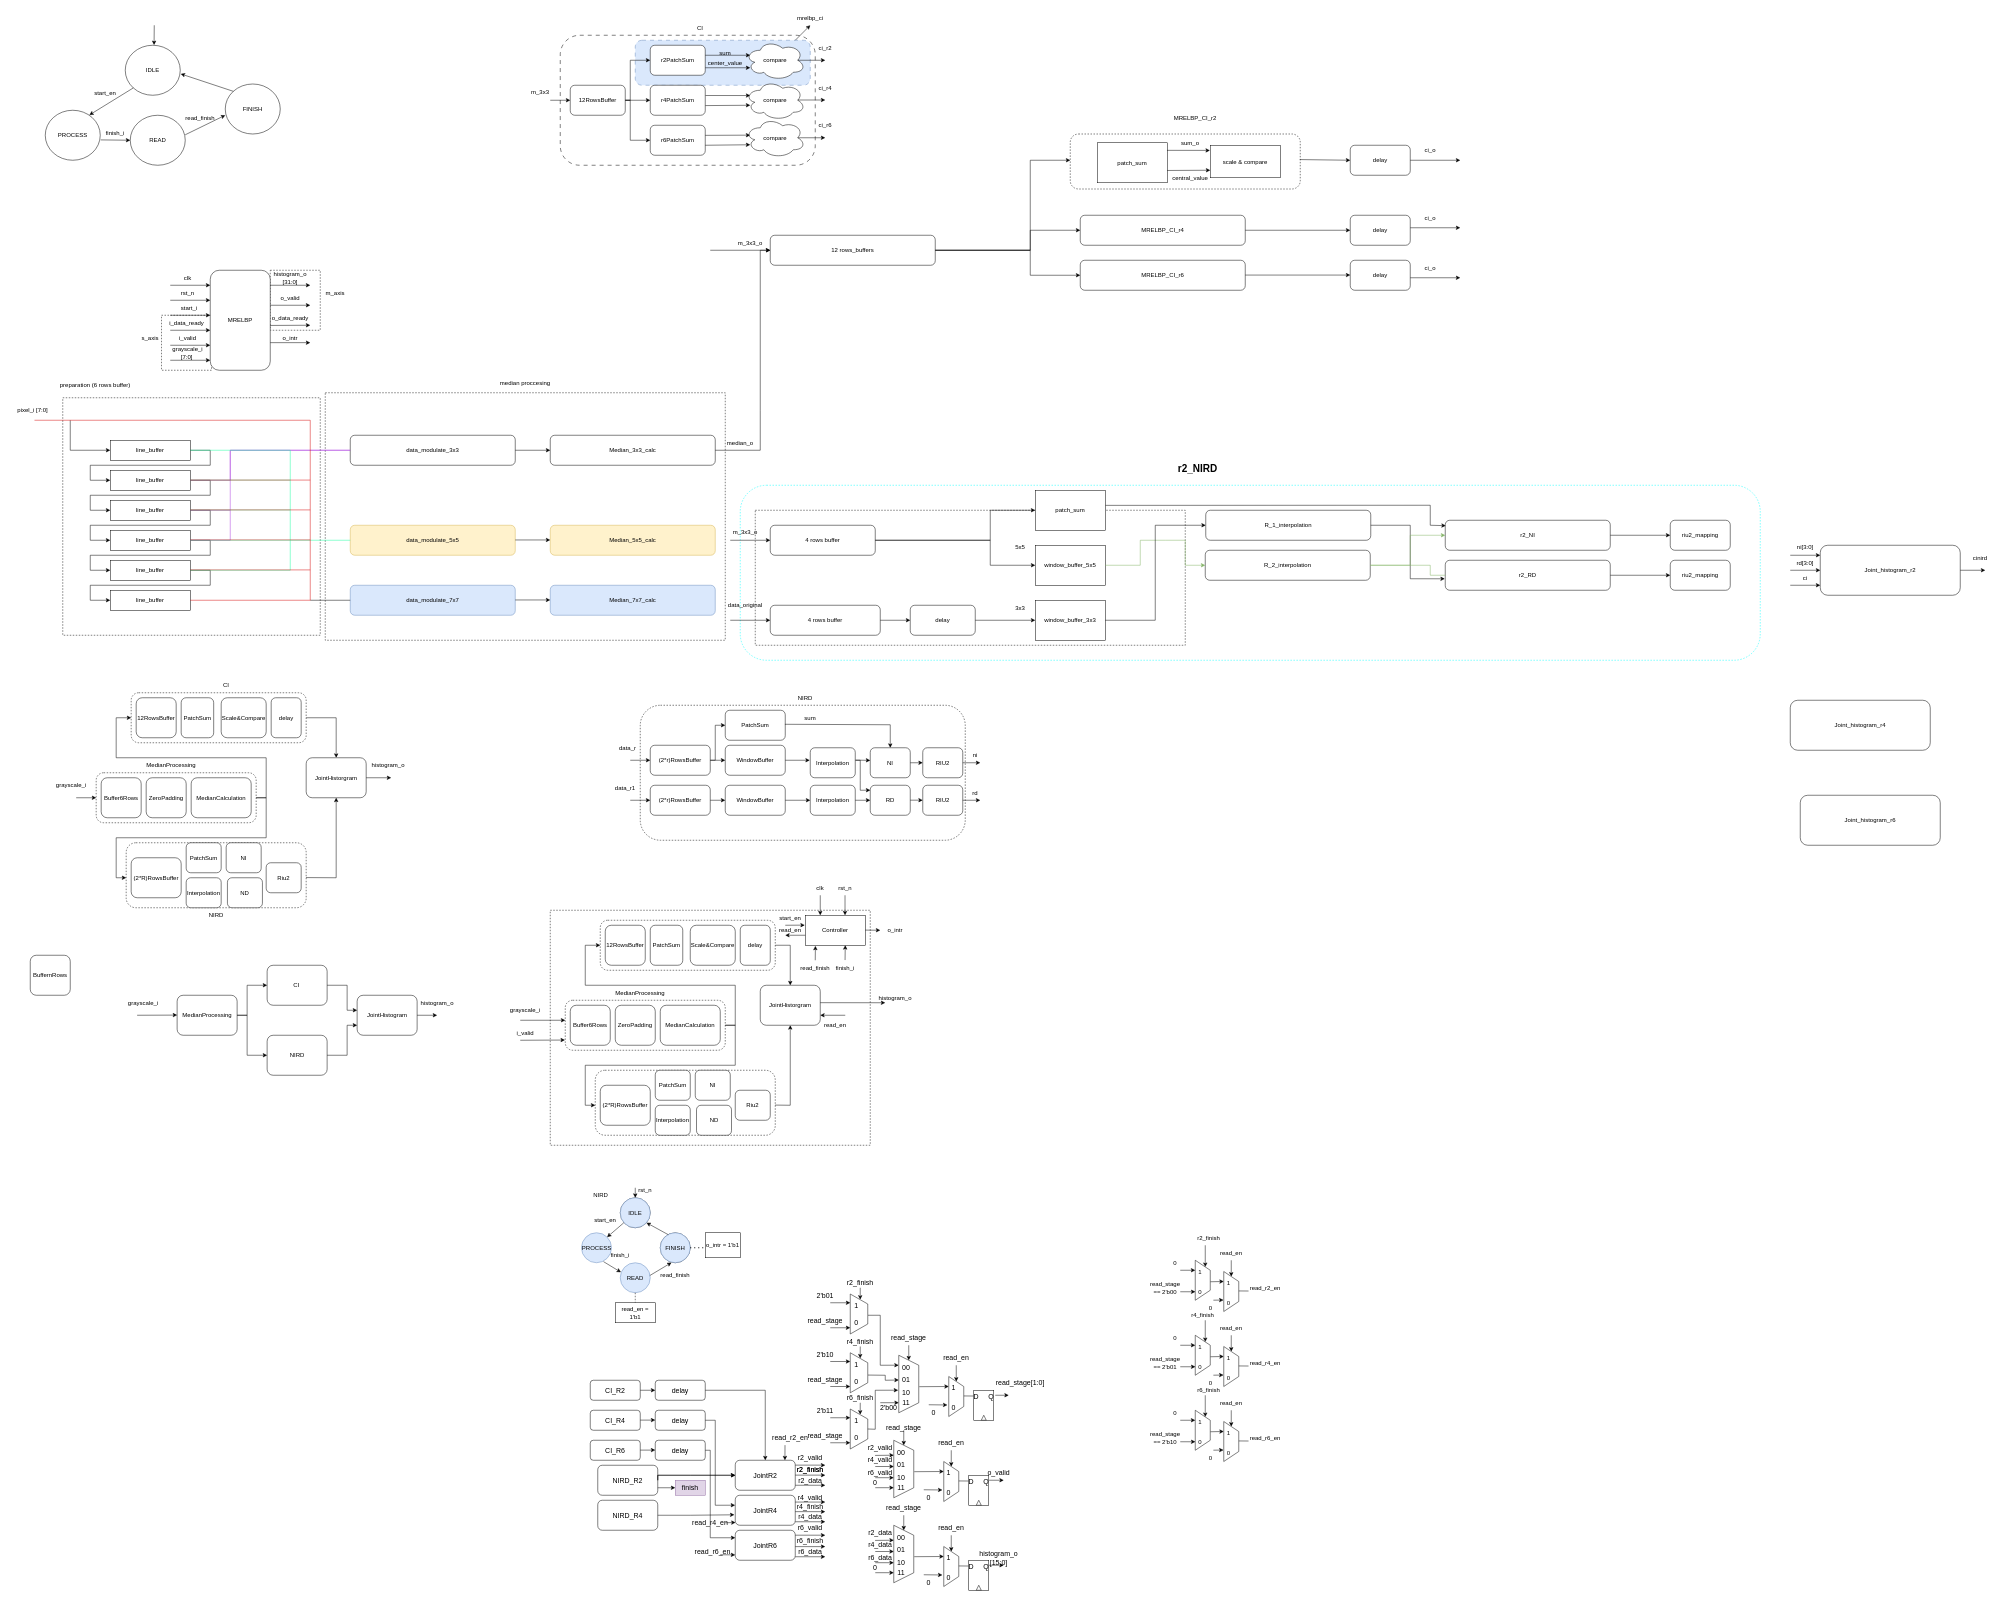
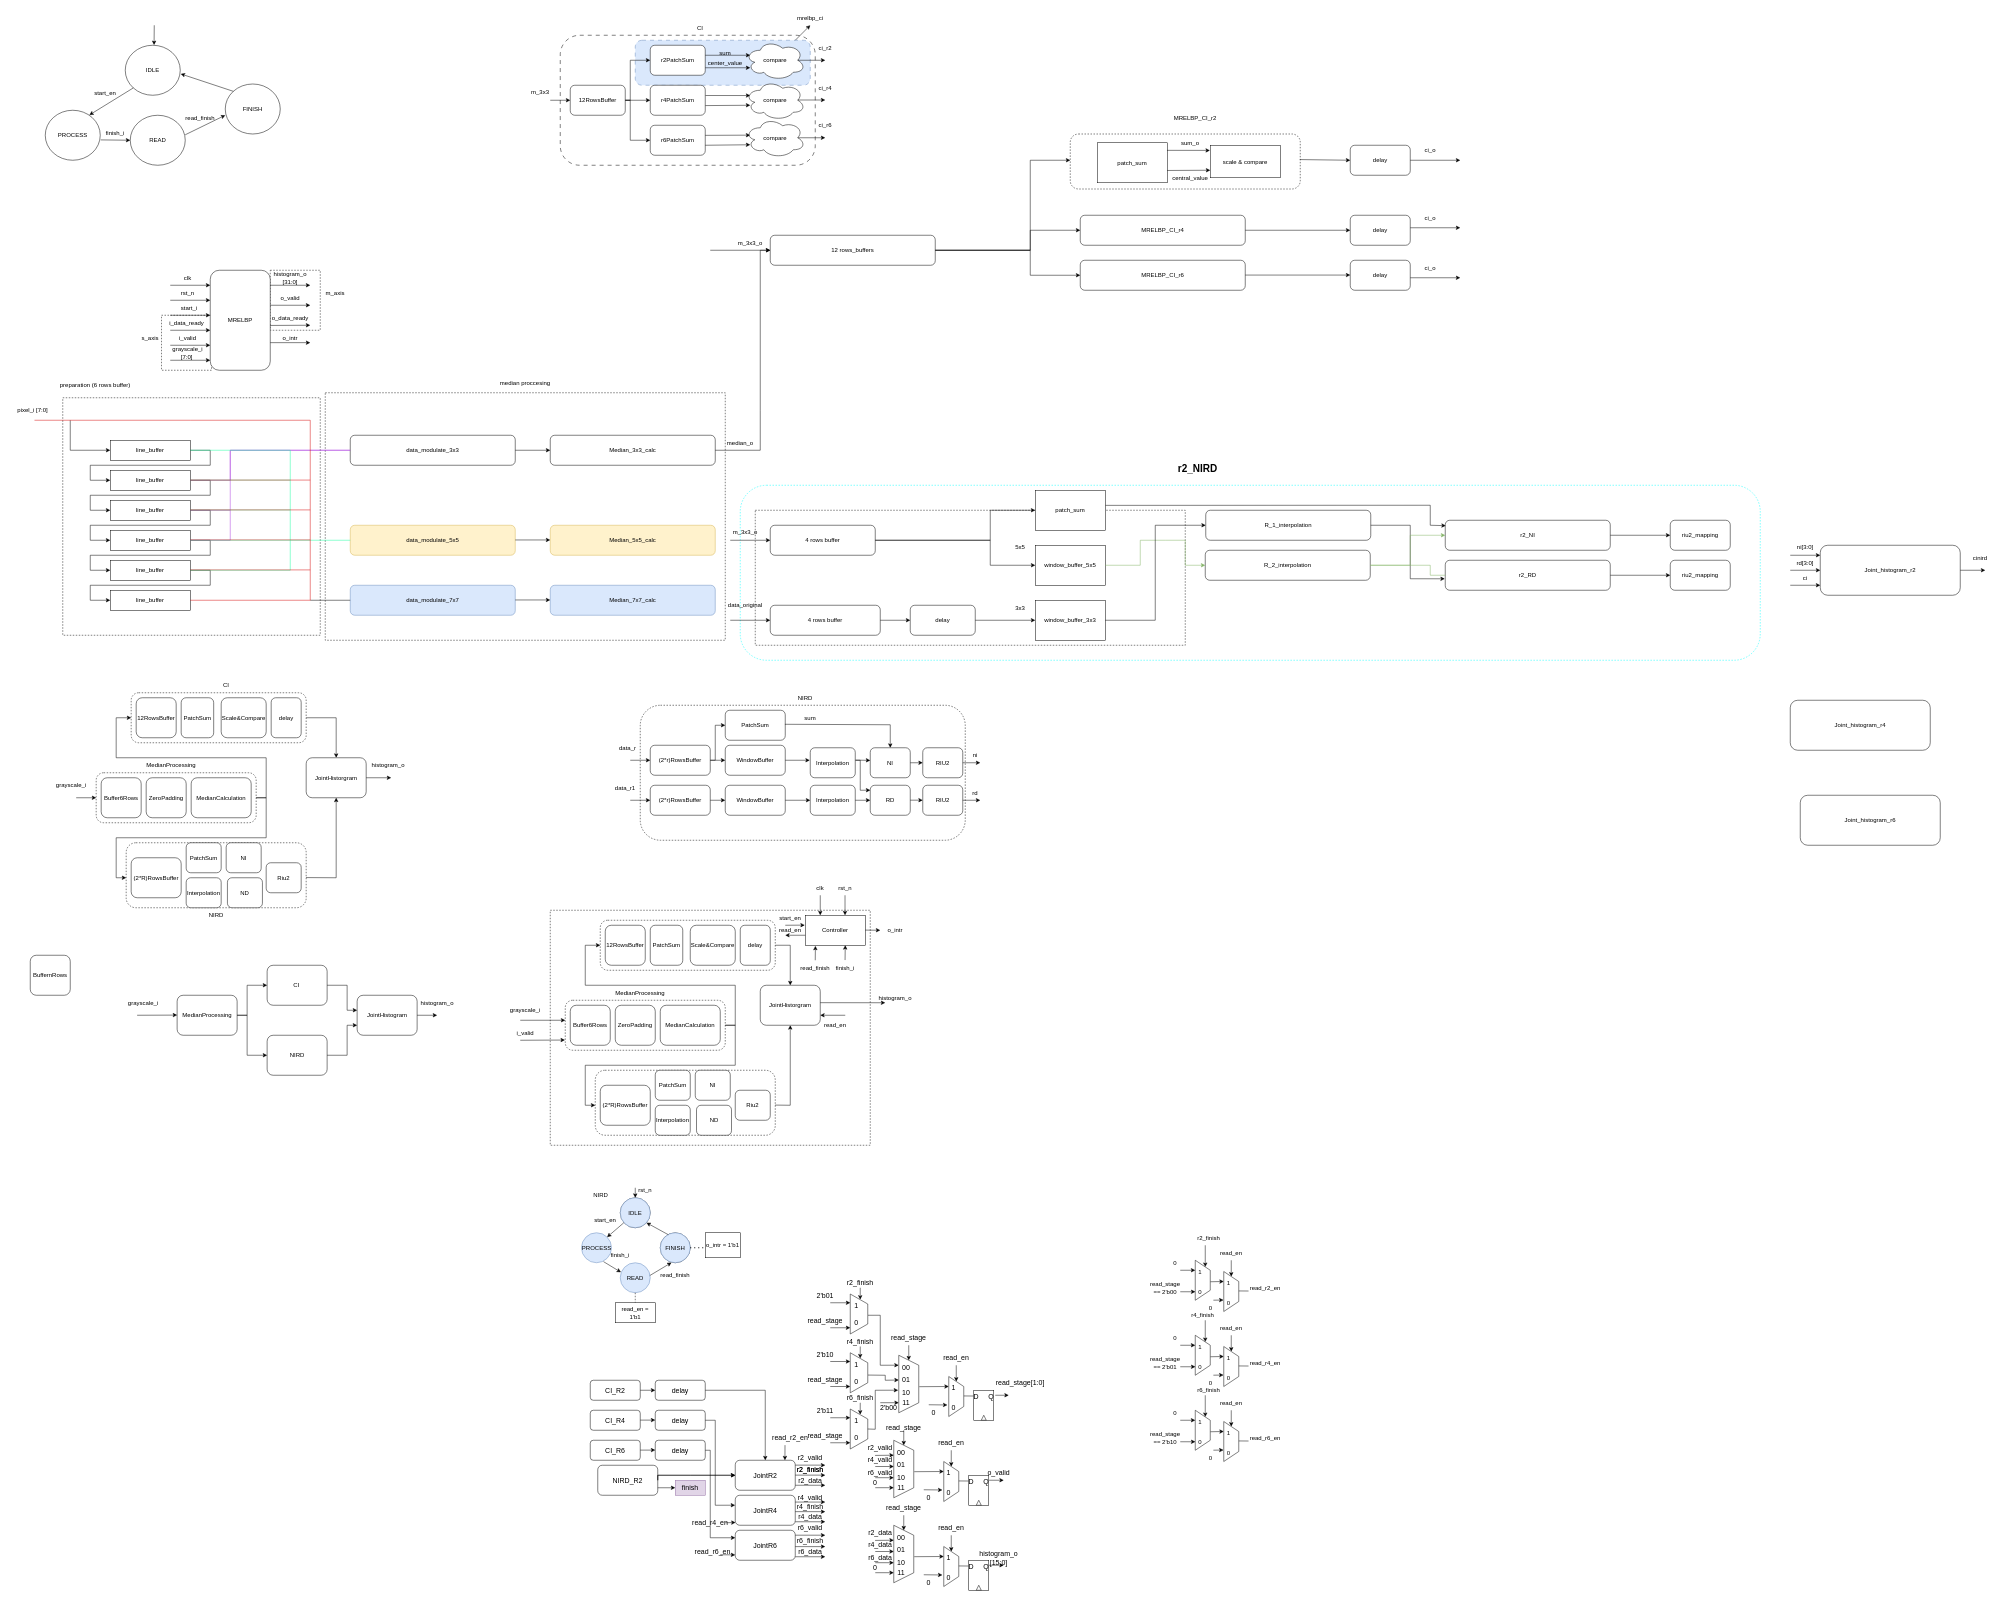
node "NIRD_R4": removed
edge "NIRD_R4" -> "JointR4": removed
